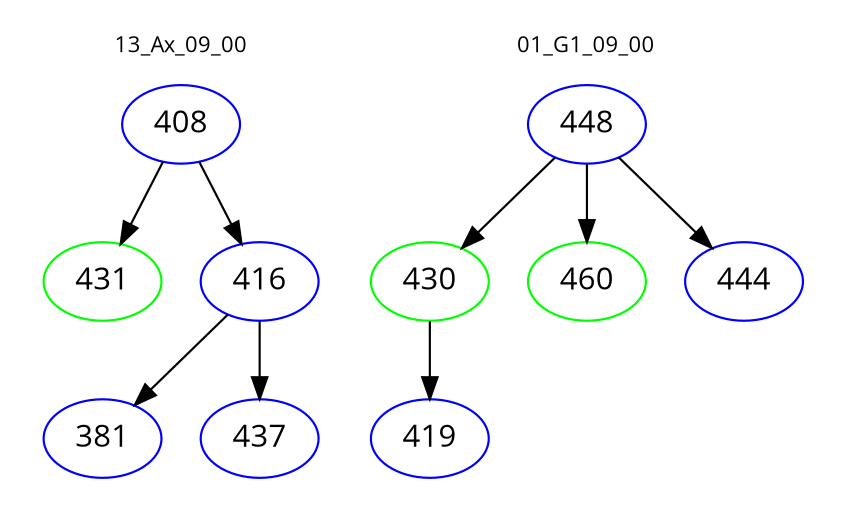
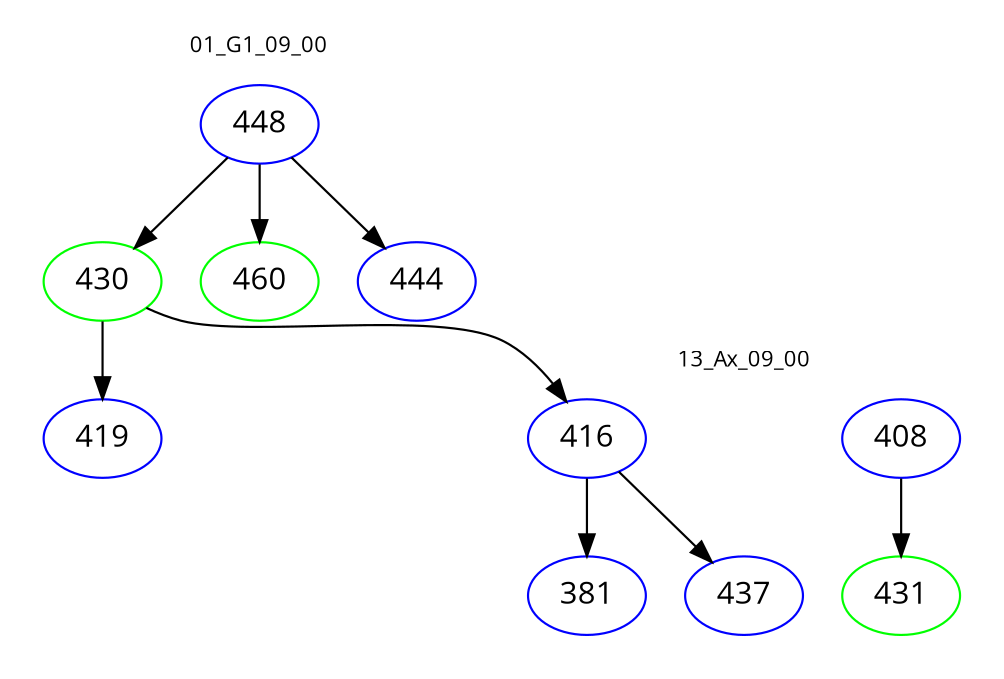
edge "408" -> "416": now "430" -> "416"
